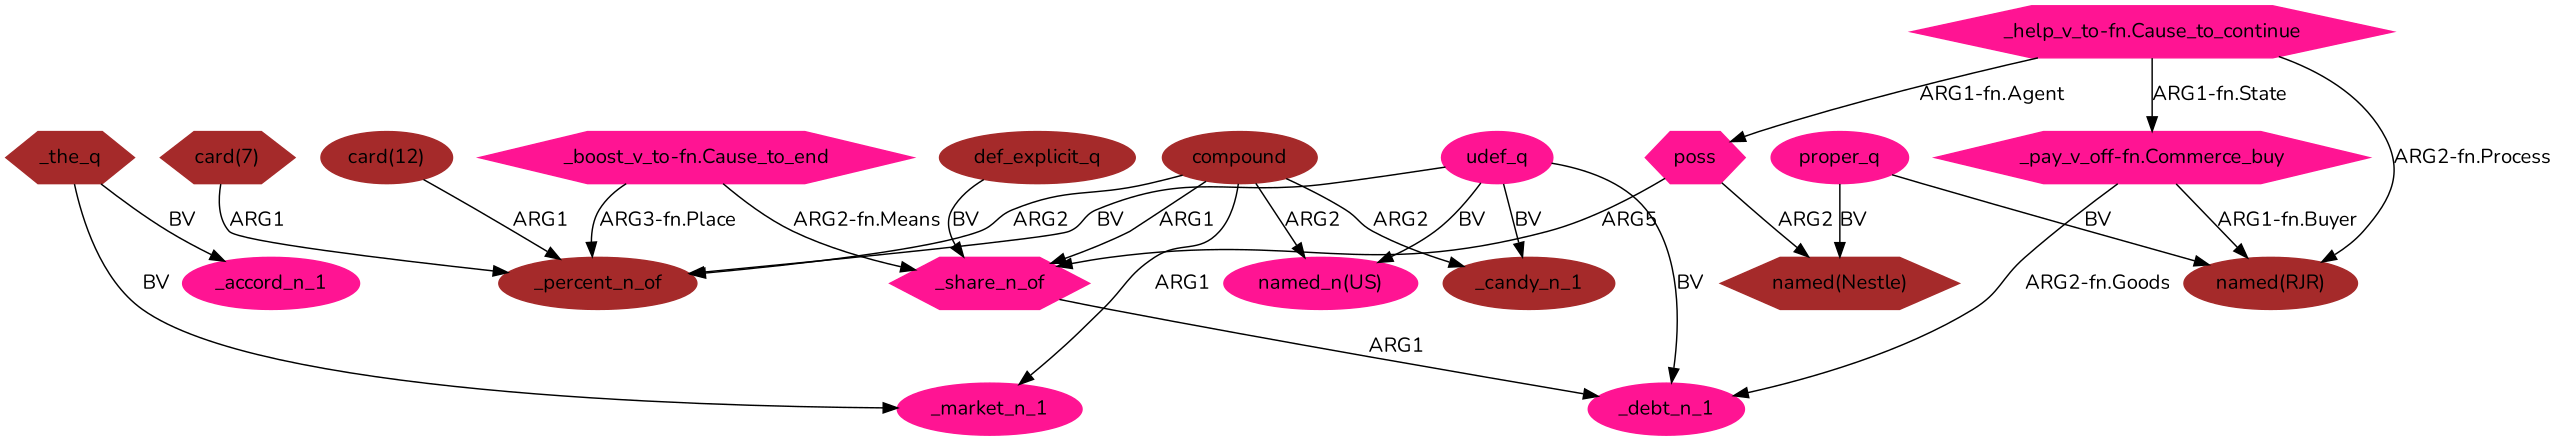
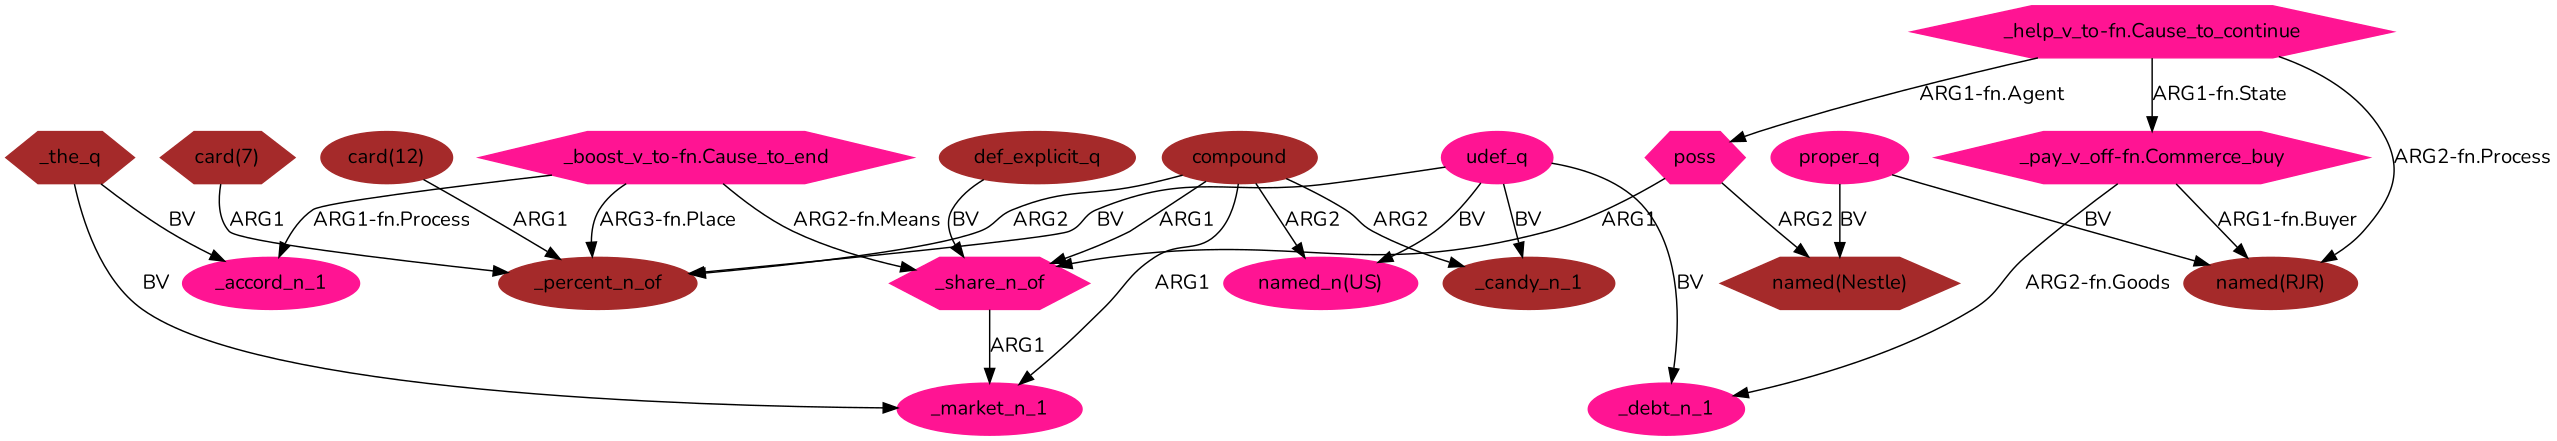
edge "_boost_v_to-fn.Cause_to_end" -> "_accord_n_1": added, label "ARG1-fn.Process"
edge "poss" -> "_share_n_of": label "ARG5" -> "ARG1"
edge "_share_n_of" -> "_debt_n_1": now "_share_n_of" -> "_market_n_1"
